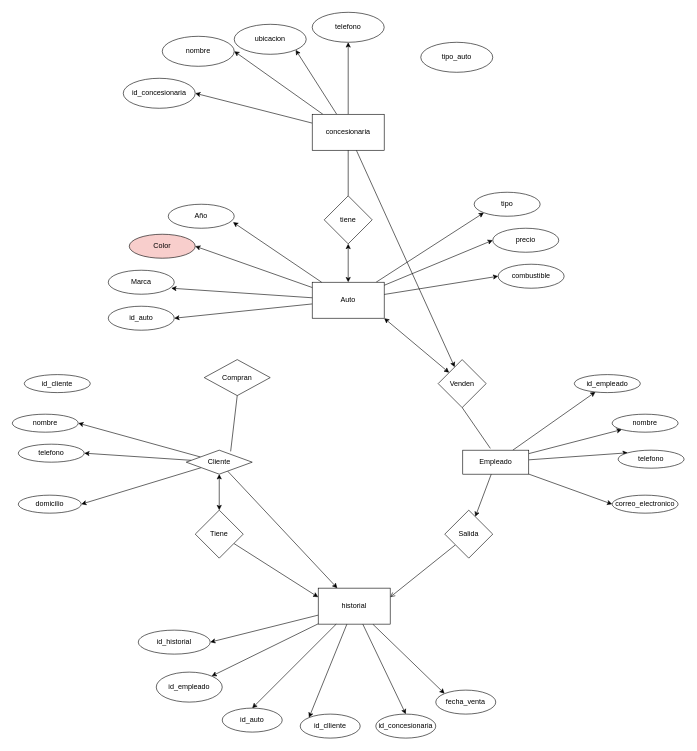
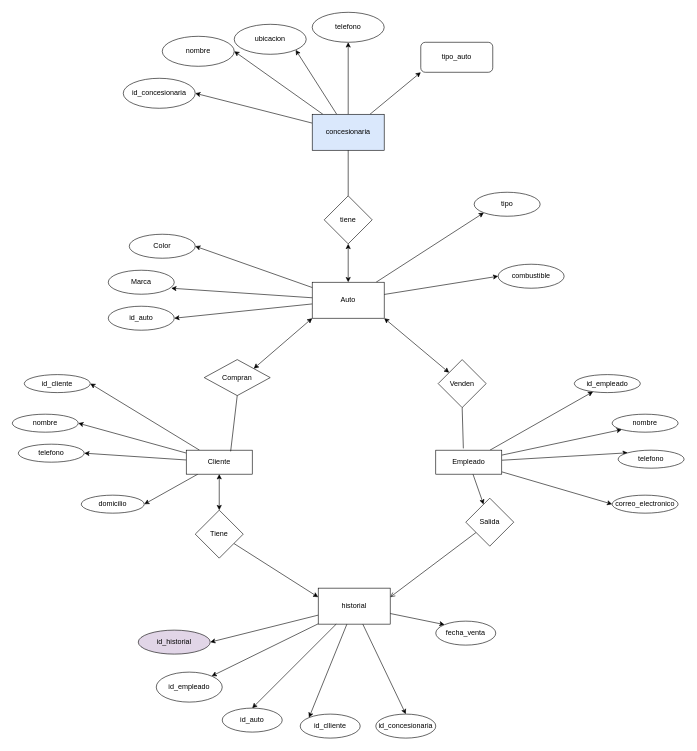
node "tipo_auto": shape ellipse -> rounded rectangle
node "concesionaria": fillcolor #ffffff -> #dae8fc
node "Año": removed
node "precio": removed
node "Color": fillcolor #f8cecc -> #ffffff
edge "Auto" -> "Año": removed
edge "concesionaria" -> "Venden": now "concesionaria" -> "tipo_auto"
edge "Auto" -> "precio": removed
edge "Auto" -- "Compran": added
node "Cliente": shape diamond -> rectangle
node "Empleado": moved (496, 462) -> (469, 462)
node "domicilio": moved (50, 504) -> (113, 504)
node "Salida": moved (469, 534) -> (490, 522)
edge "Cliente" -> "historial": now "Cliente" -> "id_cliente"
node "id_historial": fillcolor #ffffff -> #e1d5e7
node "fecha_venta": moved (466, 702) -> (466, 633)
